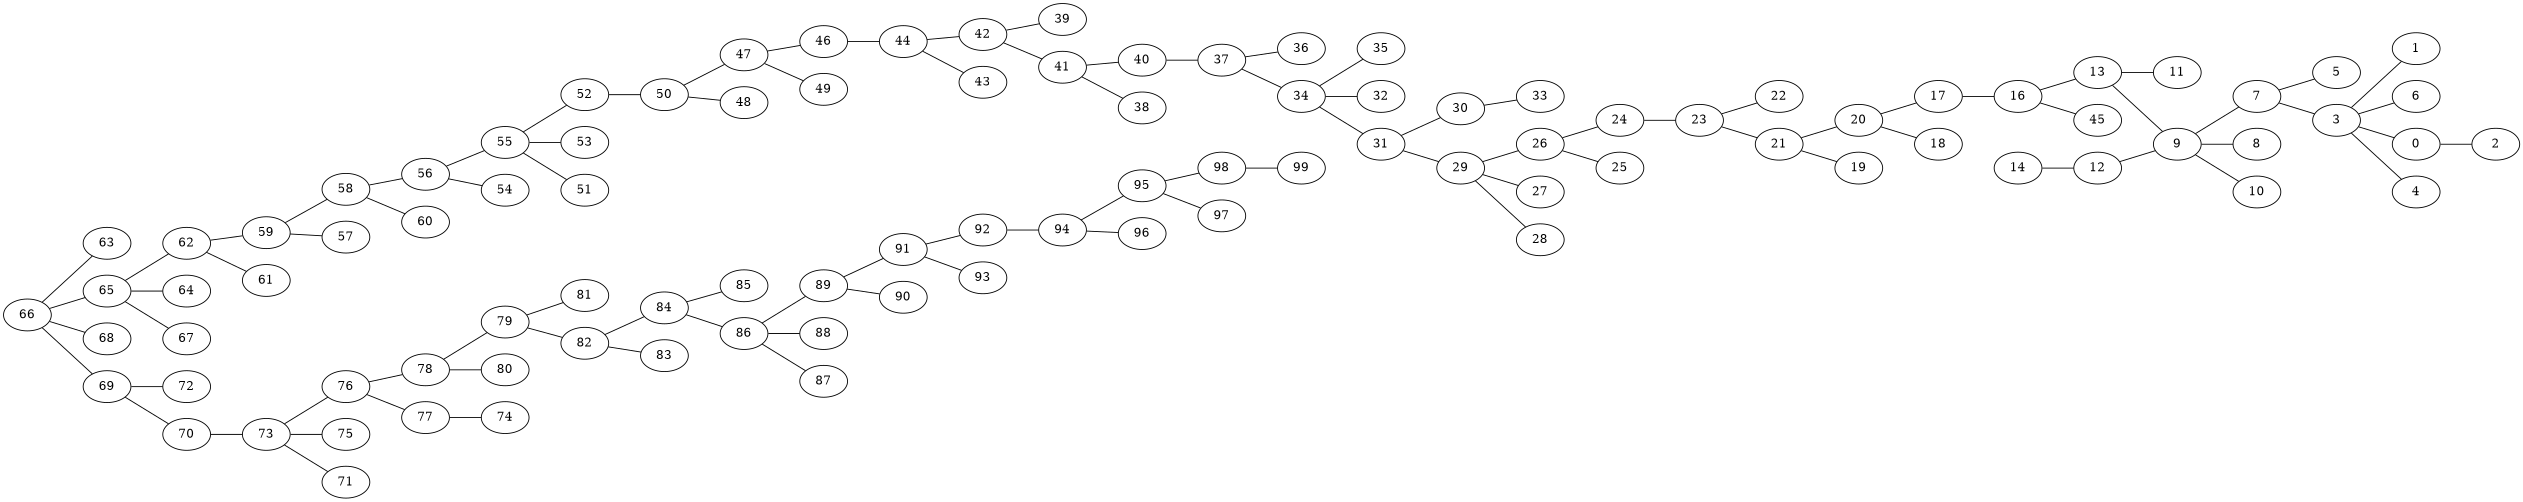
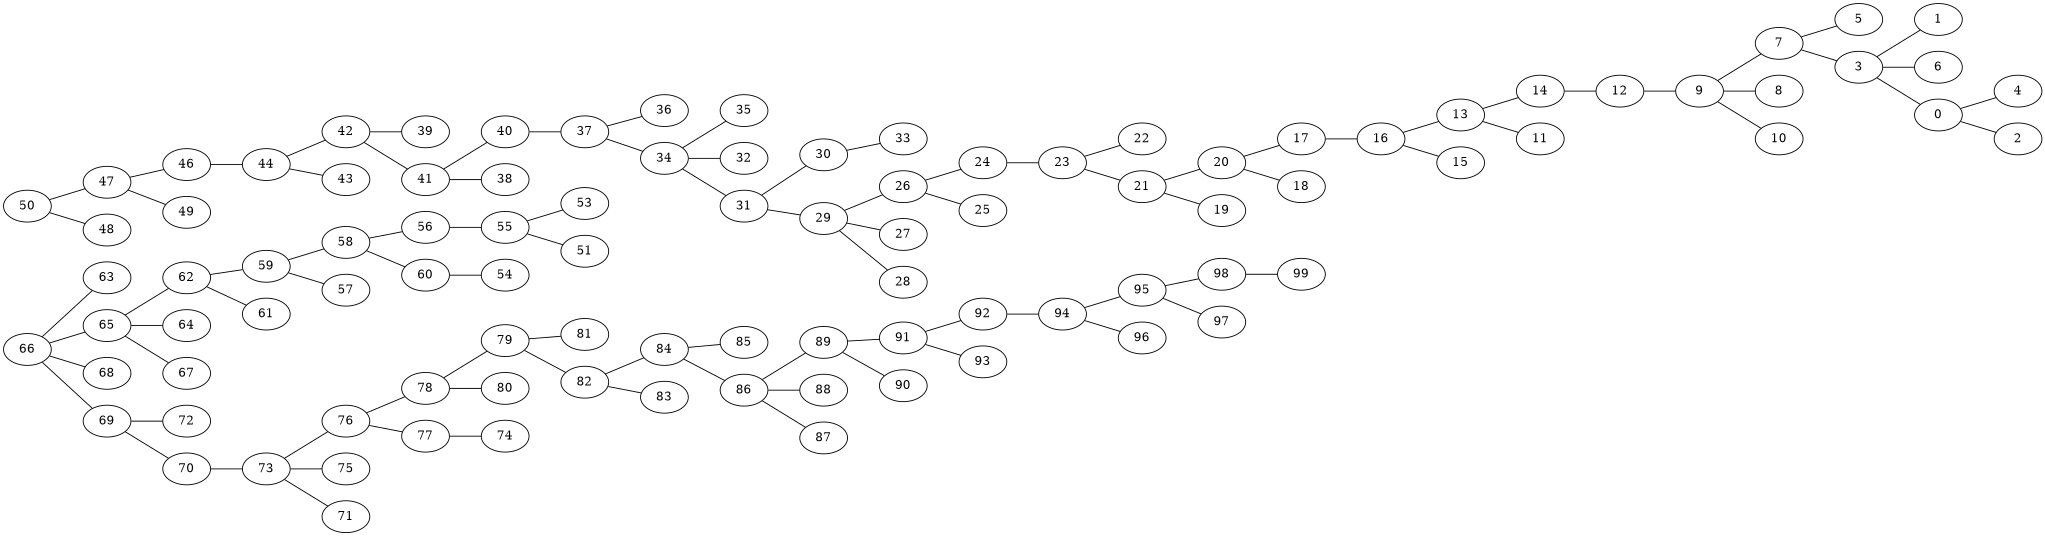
node "52": removed
edge "13" -- "9": now "13" -- "14"
node "45": label "45" -> "15"
edge "3" -- "4": now "0" -- "4"
edge "56" -- "54": now "60" -- "54"
